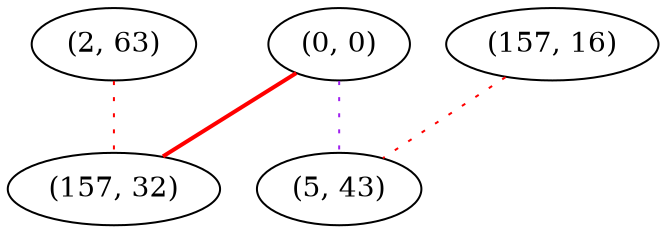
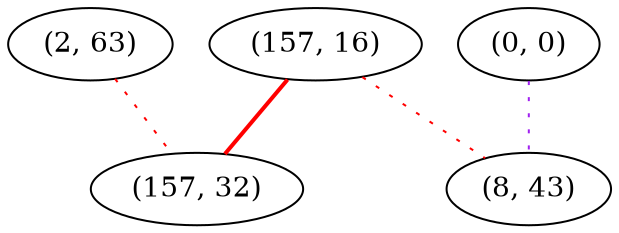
edge "(0, 0)" -- "(157, 32)": now "(157, 16)" -- "(157, 32)"
node "(5, 43)": label "(5, 43)" -> "(8, 43)"
